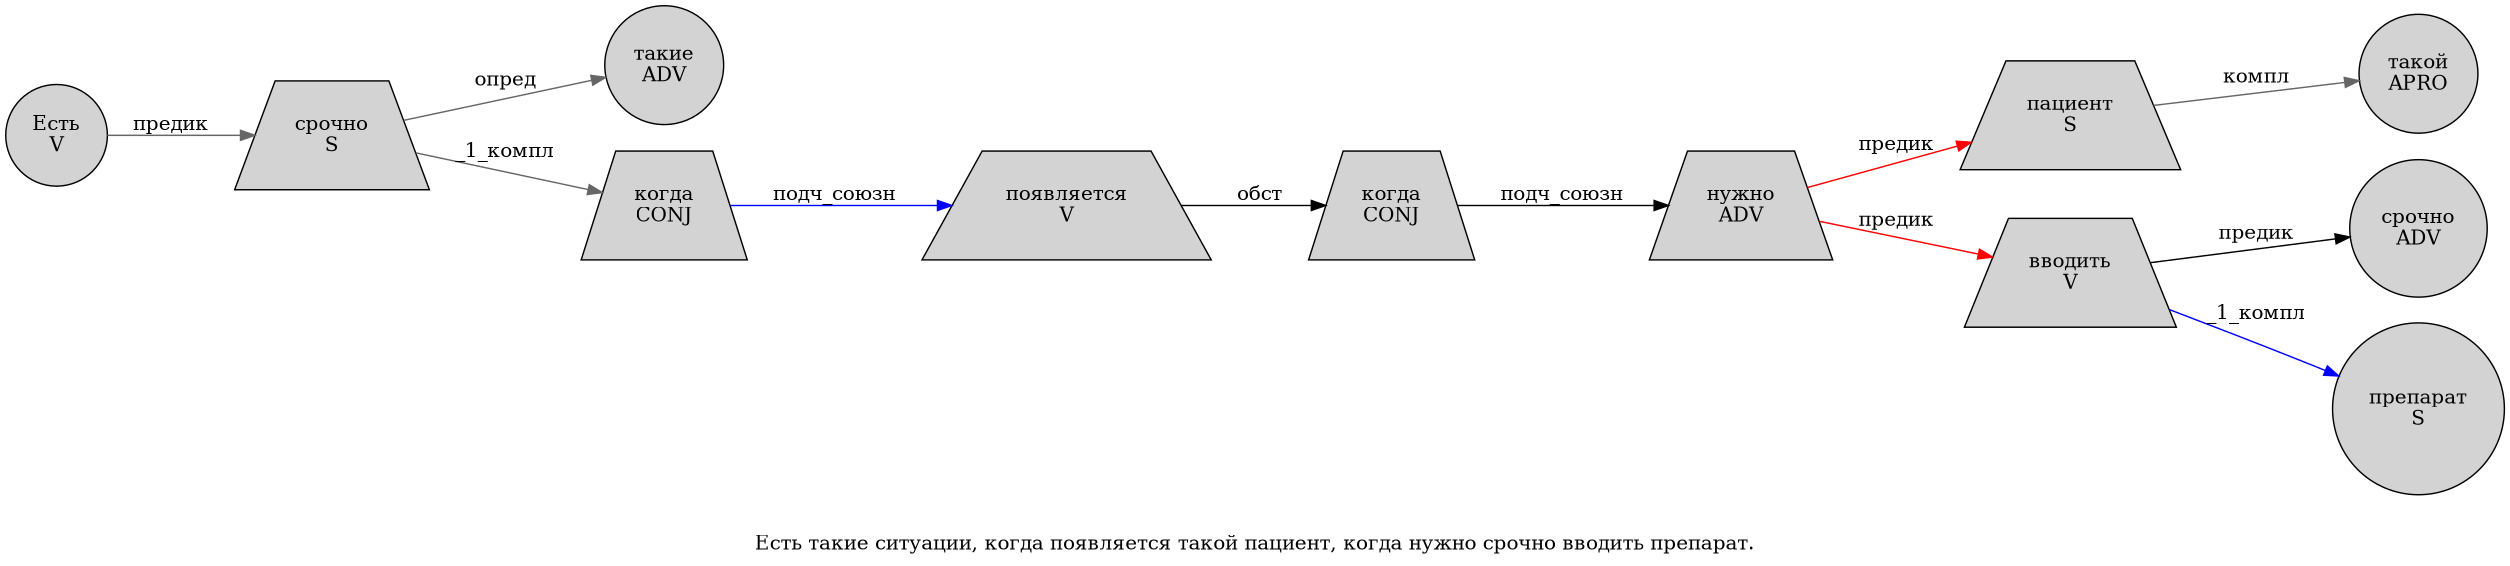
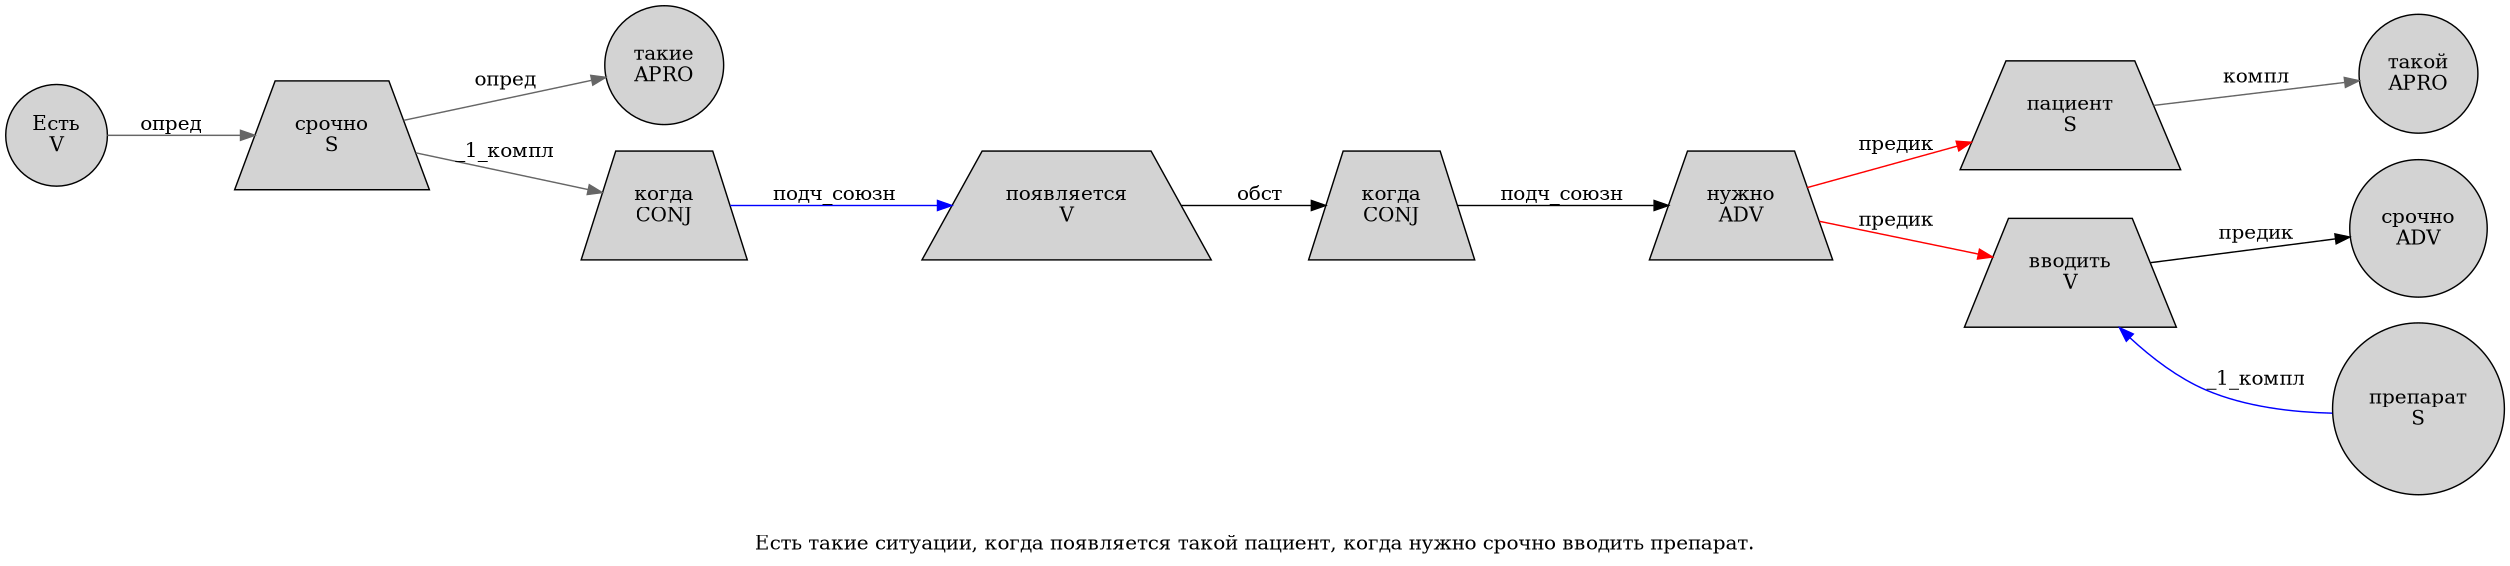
node "такие ADV": label "такие ADV" -> "такие APRO"
edge "Есть V" -> "срочно S": label "предик" -> "опред"
edge "вводить V" -> "препарат S": reversed
